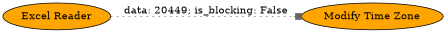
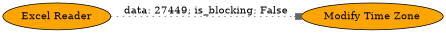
edge "Excel Reader" -> "Modify Time Zone": label "data: 20449; is_blocking: False" -> "data: 27449; is_blocking: False"
